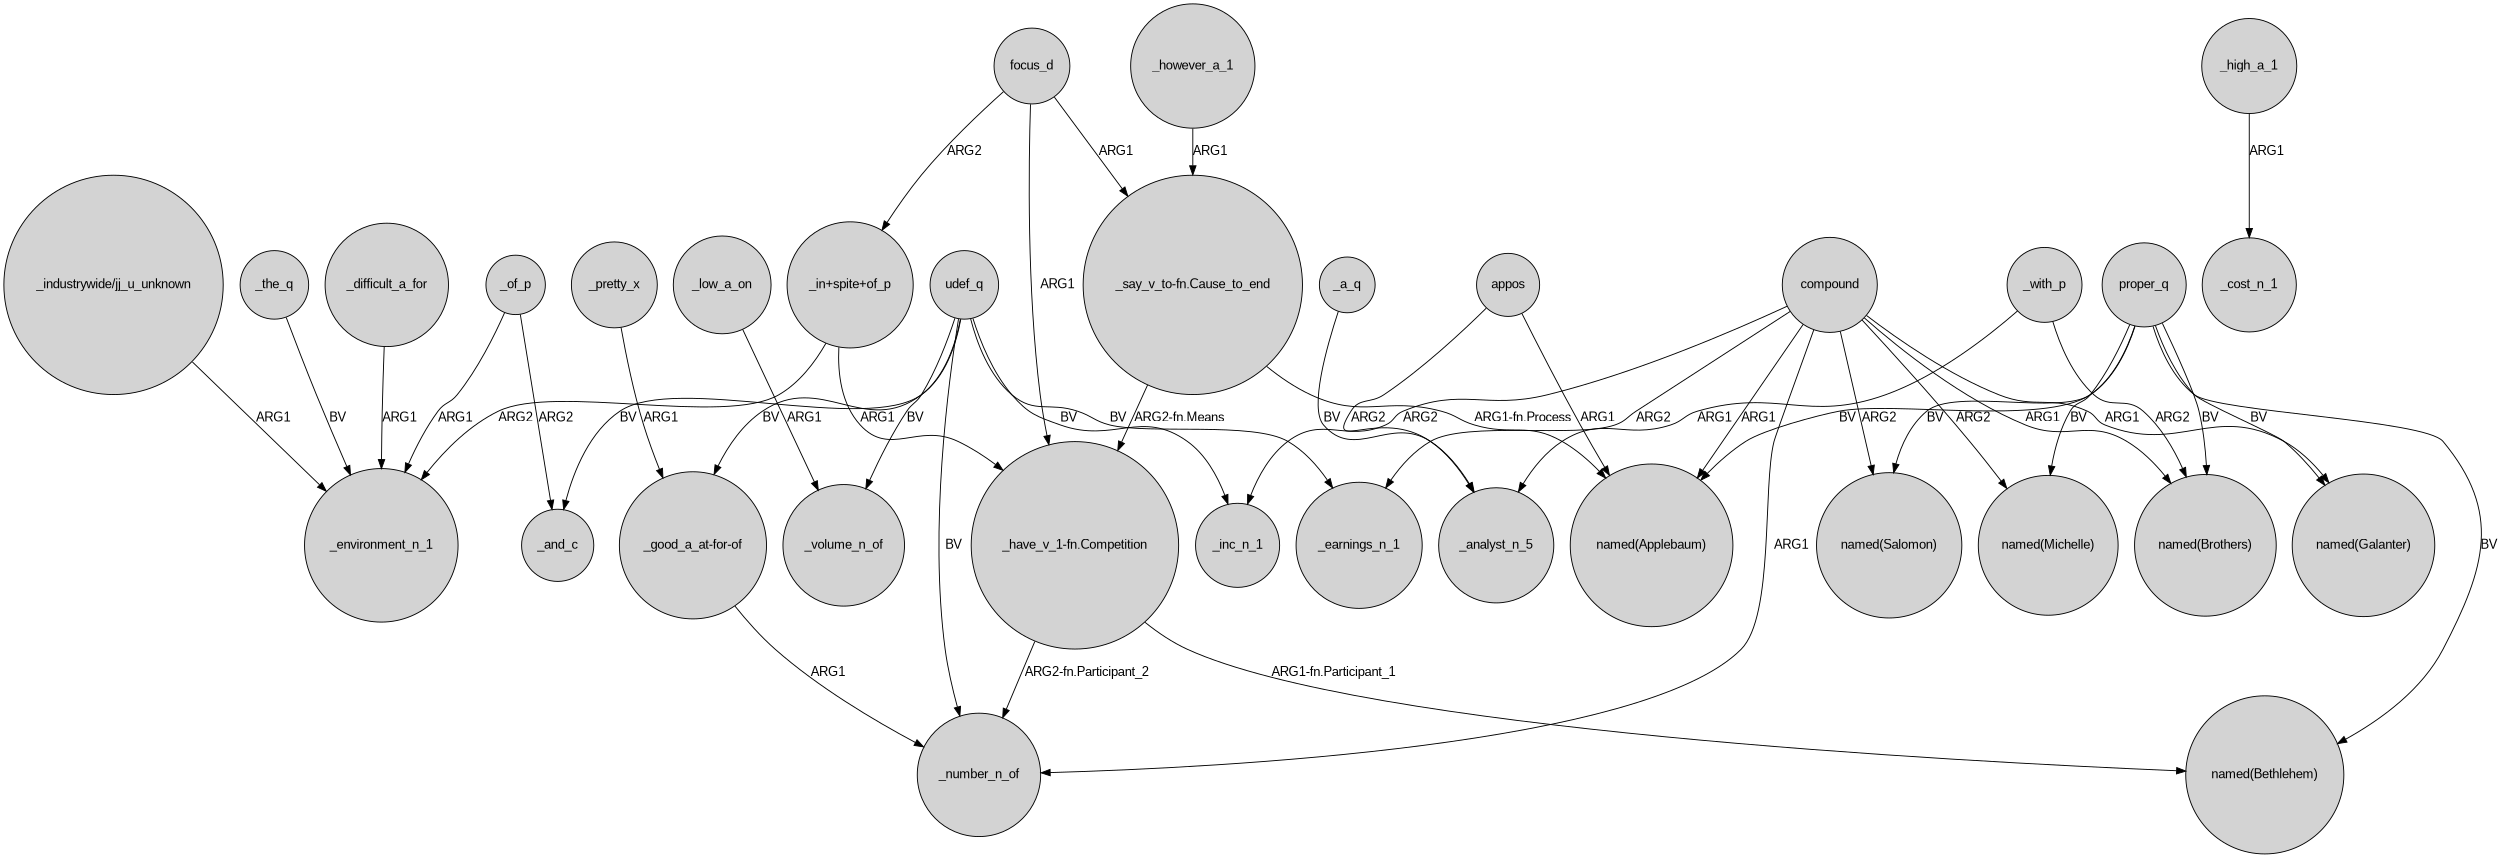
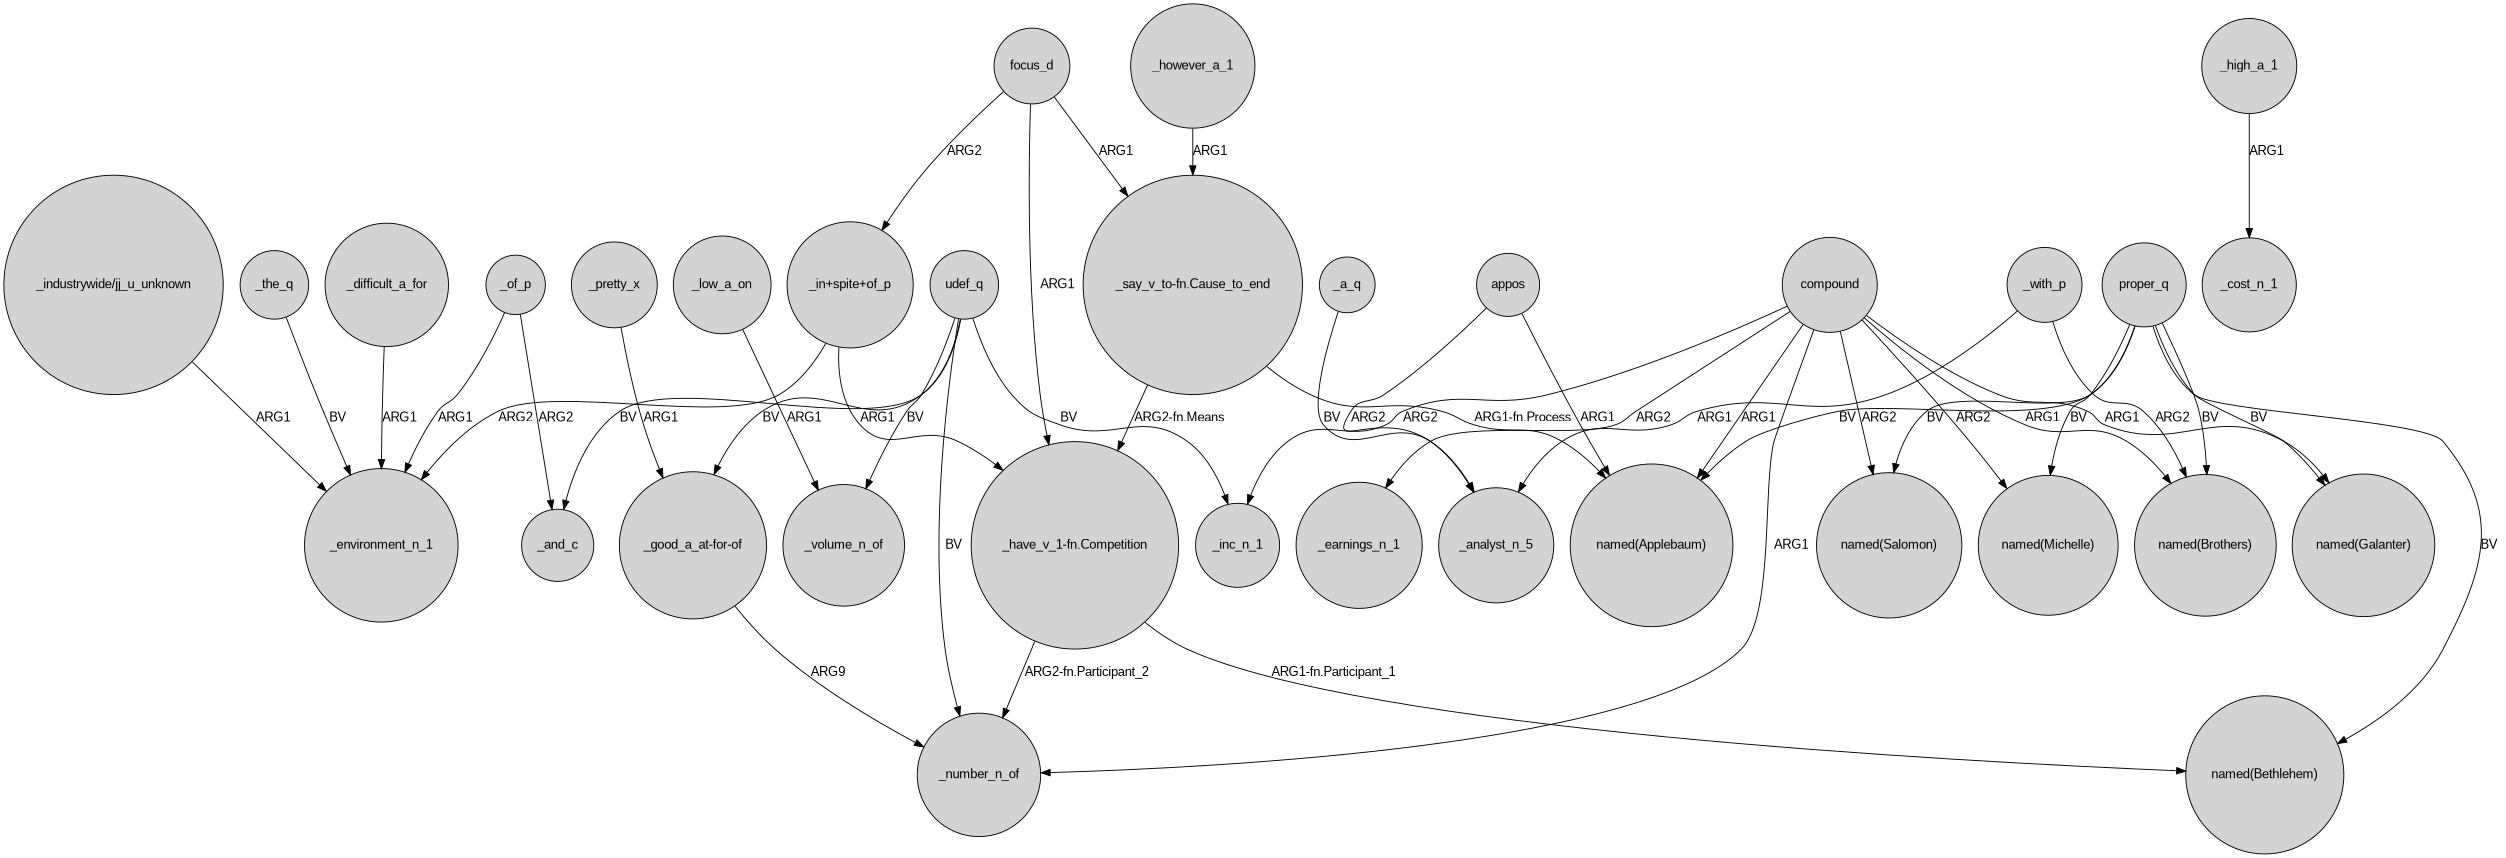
edge "udef_q" -> "_earnings_n_1": removed, label "BV"
edge "_good_a_at-for-of" -> "_number_n_of": label "ARG1" -> "ARG9"
